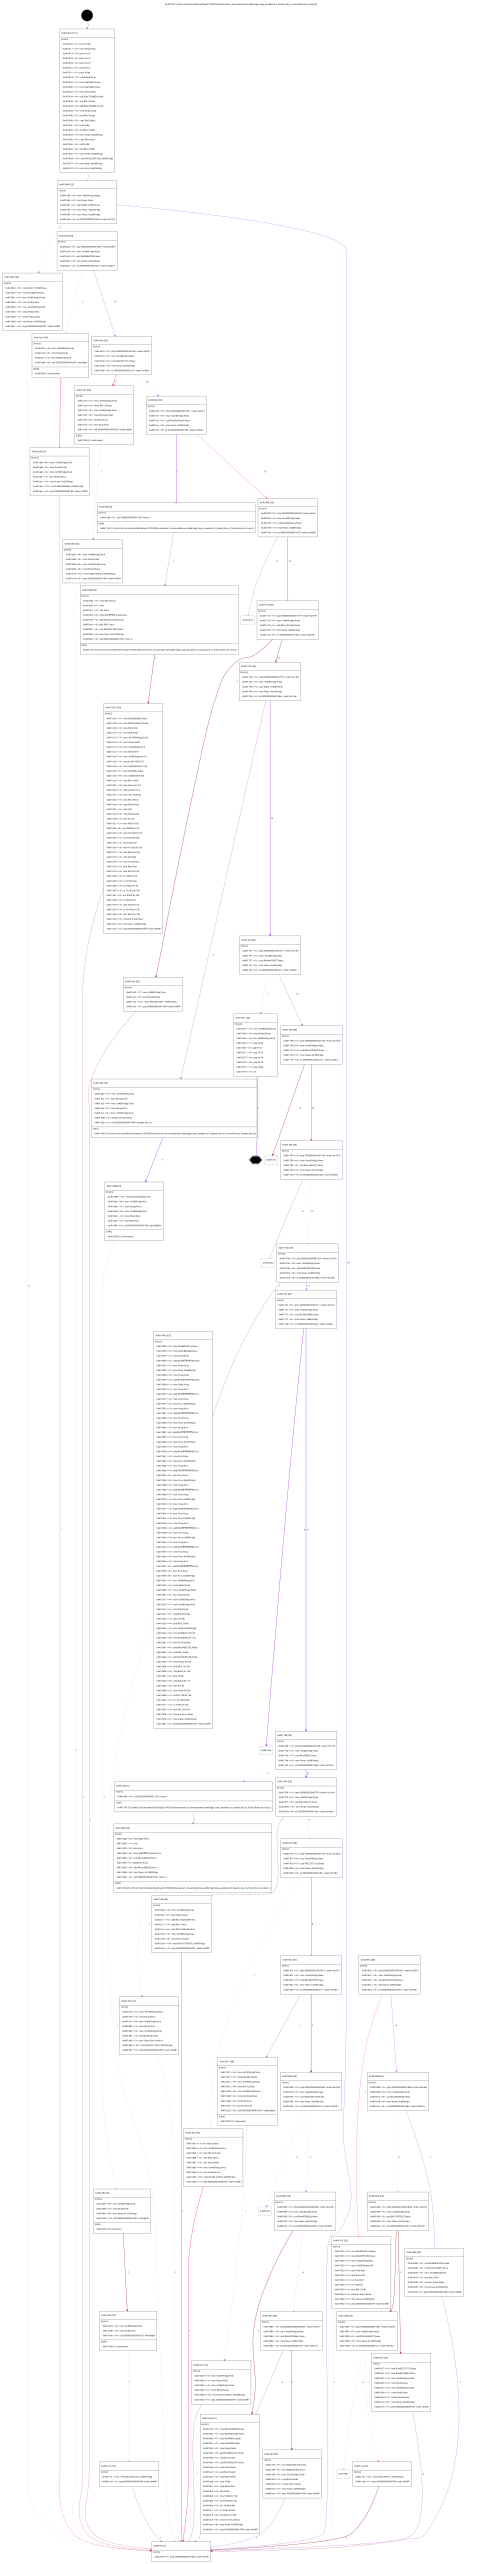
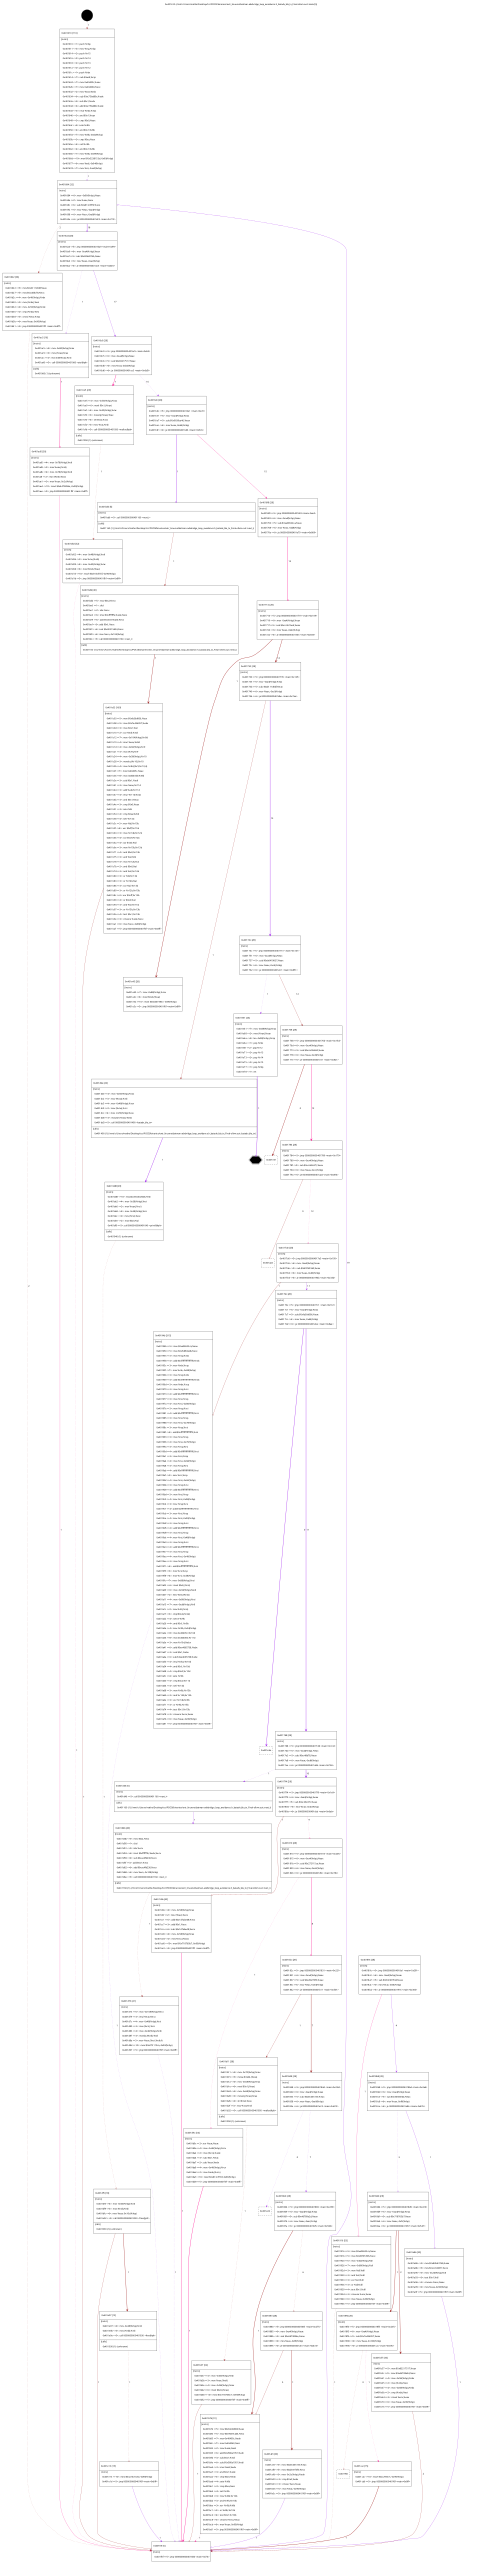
edge "0x401684 [32]" -> "0x4016a4 [28]": added, label "18"
node "0x401e79": removed
edge "0x401e45 [28]" -> "0x401f0f [5]": now "0x401df5 [18]" -> "0x401f0f [5]"
